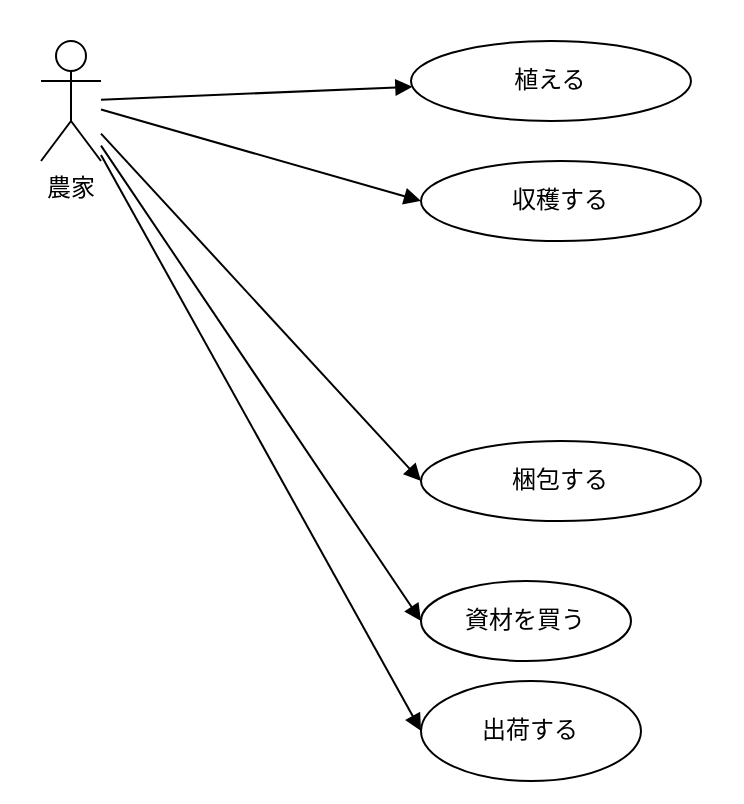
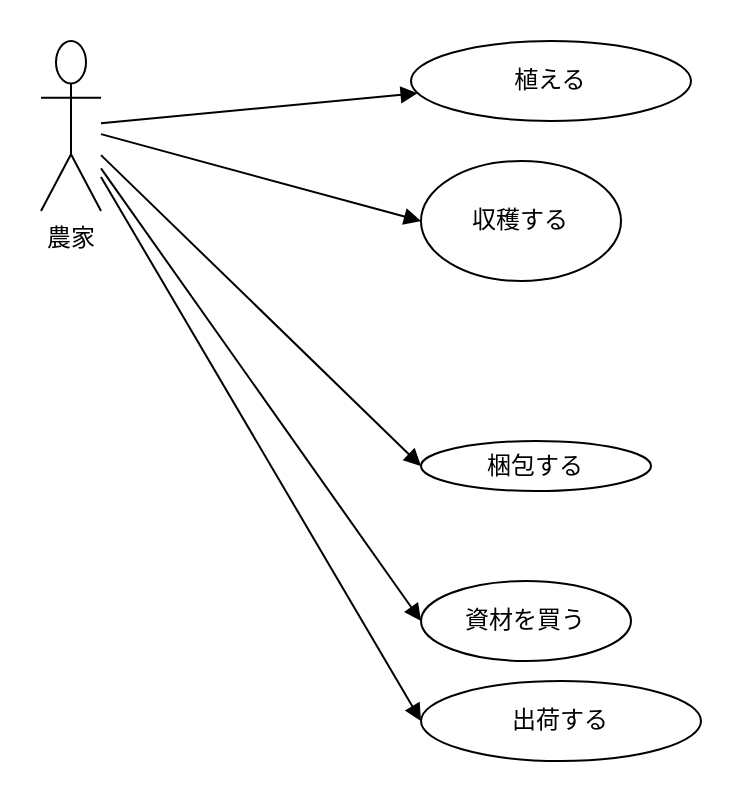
node "農家": size 60x120 -> 60x170
node "収穫する": size 280x80 -> 200x120
node "梱包する": size 280x80 -> 230x50
node "出荷する": size 220x100 -> 280x80
